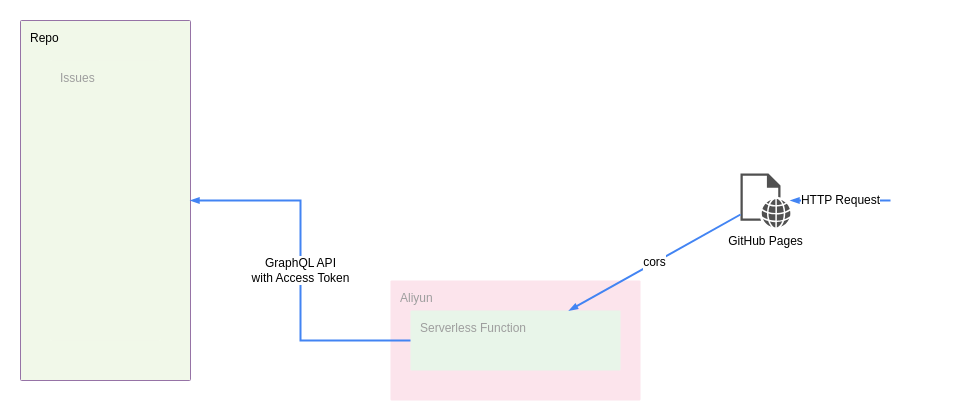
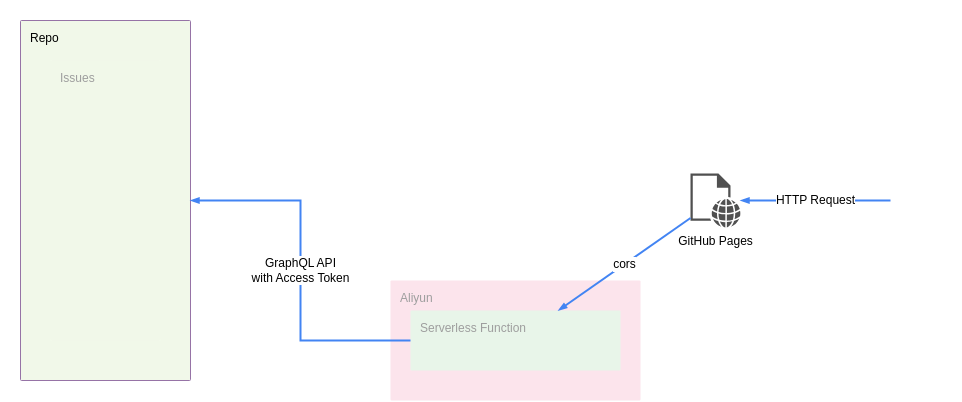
node "GitHub Pages": moved (766, 201) -> (716, 201)
